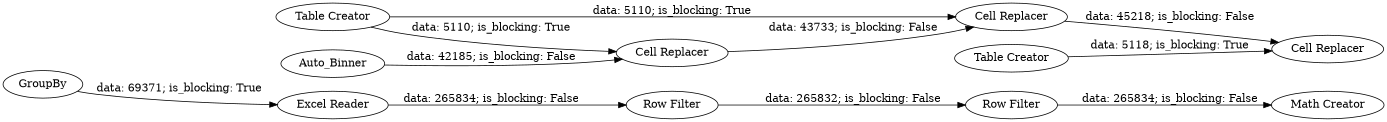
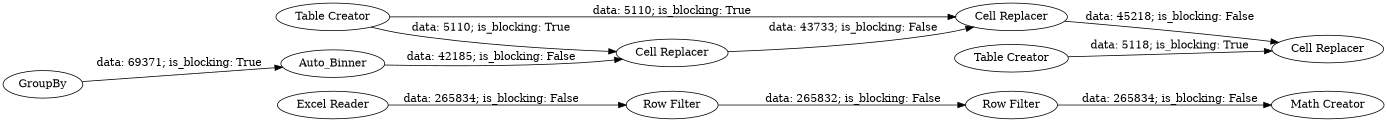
edge "GroupBy" -> "Excel Reader": now "GroupBy" -> "Auto_Binner"
